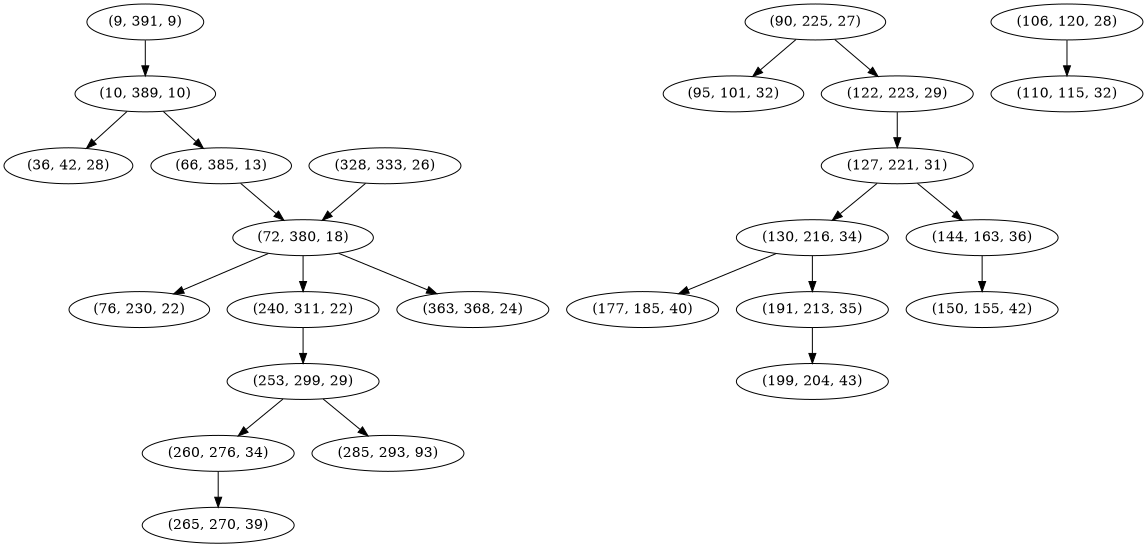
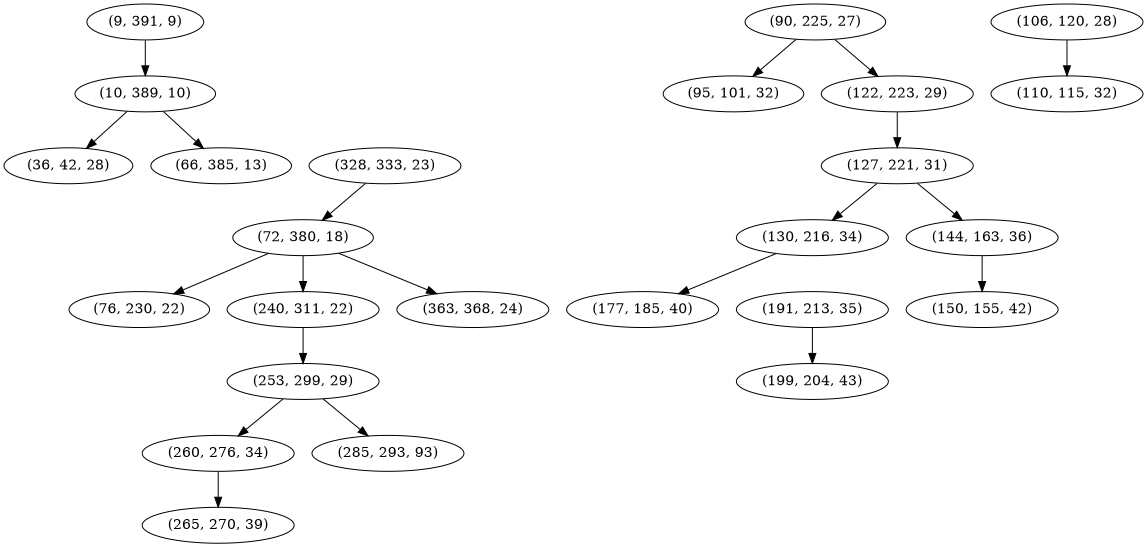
node "(328, 333, 26)": label "(328, 333, 26)" -> "(328, 333, 23)"
edge "(66, 385, 13)" -> "(72, 380, 18)": removed
edge "(130, 216, 34)" -> "(191, 213, 35)": removed
